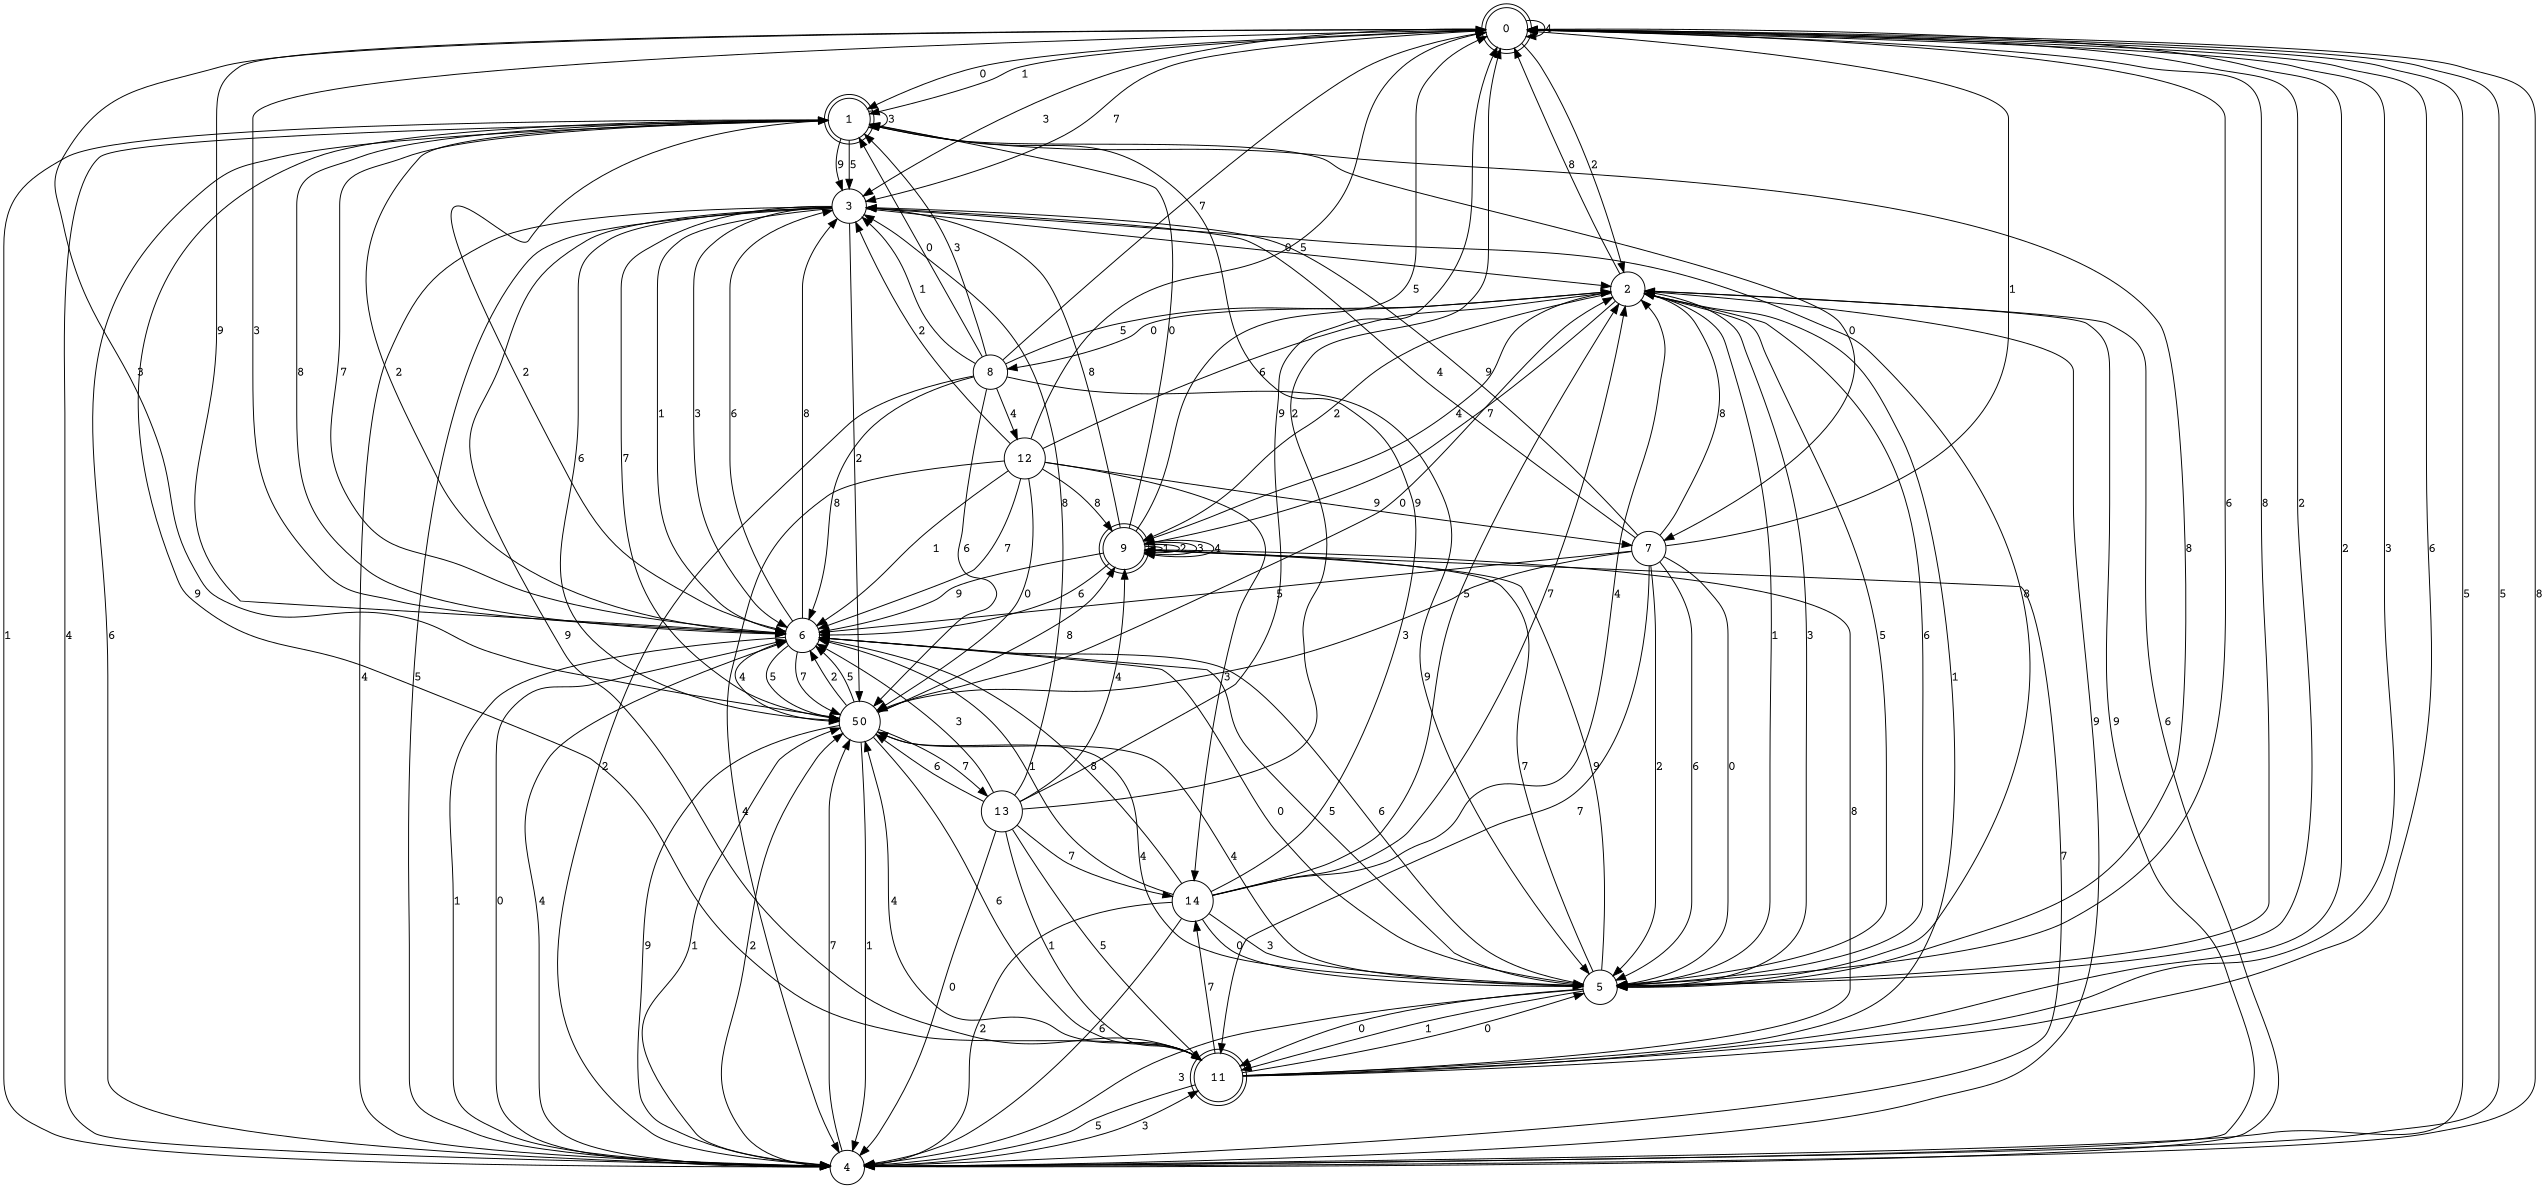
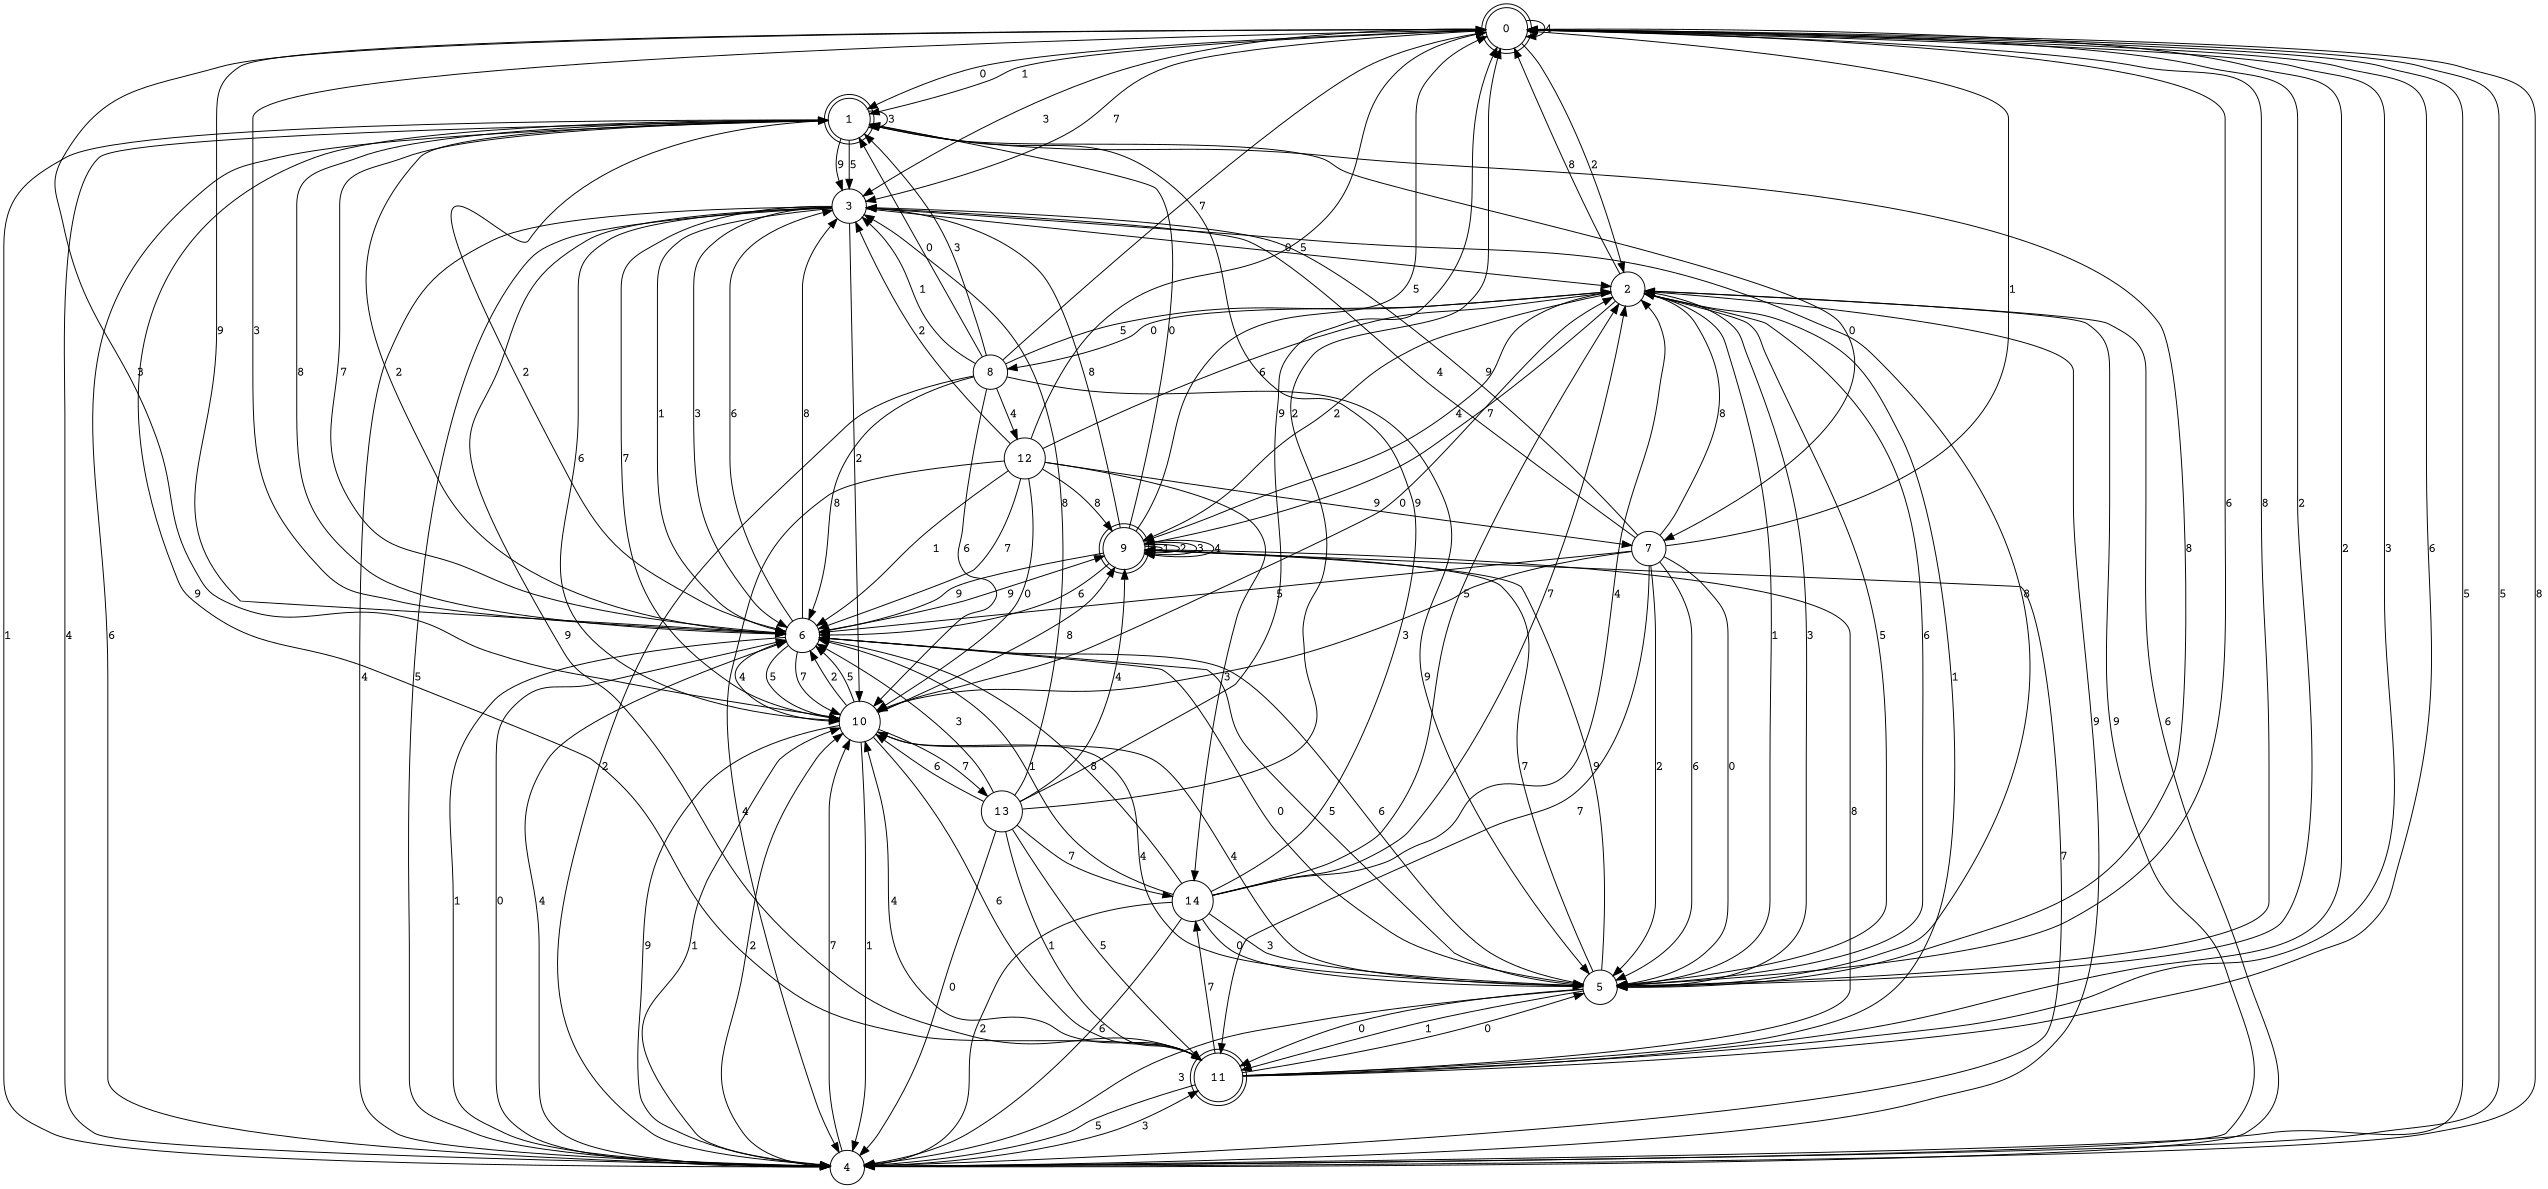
edge "6" -> "9": added, label "9"
node "50": label "50" -> "10"
